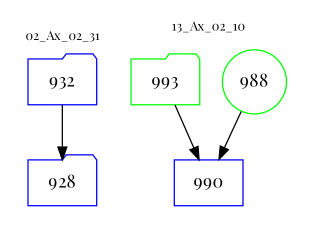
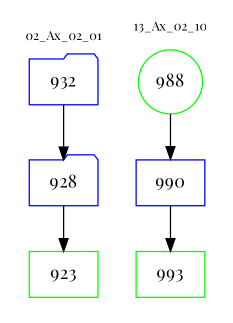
cluster "02_Ax_02_31": label "02_Ax_02_31" -> "02_Ax_02_01"
node "993": shape folder -> box
edge "993" -> "990": reversed
node "923": added
